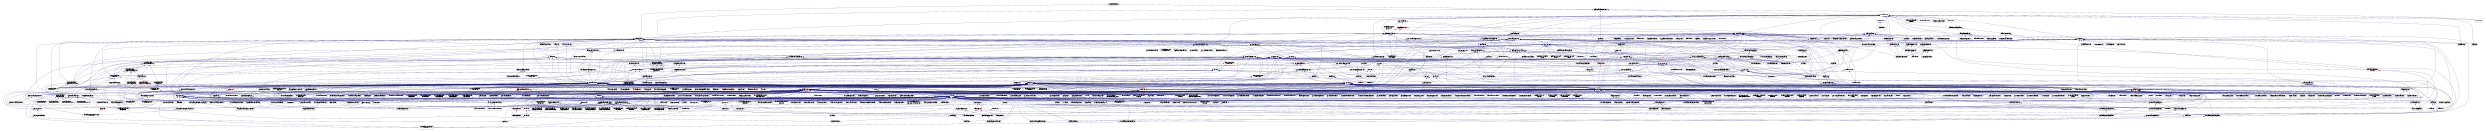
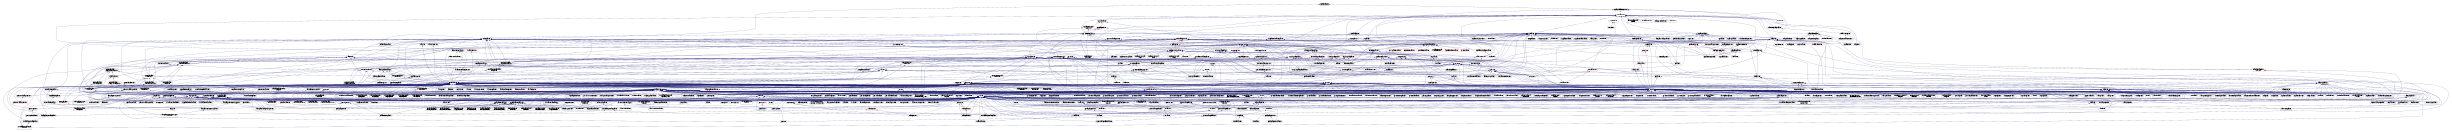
node "state.cpp": removed
node "base_lco_with_leaked _1.cpp": label "base_lco_with_leaked _1.cpp" -> "base_lco_with_value _1.cpp"
node "rma_basename.cpp": label "rma_basename.cpp" -> "rma_receiver.cpp"
edge "partitioned_vector _component_decl.hpp" -> "view_element.hpp": reversed
node "applier.hpp": label "applier.hpp" -> "check.hpp"
node "hpx_basic.cpp": label "hpx_basic.cpp" -> "hpx_init.cpp"
node "future_serialization _1898.cpp": removed
node "mutex_check_file.cpp": label "mutex_check_file.cpp" -> "spell_check_file.cpp"
node "wait_composition.cpp": removed
node "dataflow_791.cpp": label "dataflow_791.cpp" -> "dataflow_791.fixed"
node "row.cpp": added
node "serialization_partitioned.cpp": label "serialization_partitioned.cpp" -> "serialization_overhead.cpp"
node "allgather_and_gate.value": label "allgather_and_gate.value" -> "allgather_and_gate.cpp"
